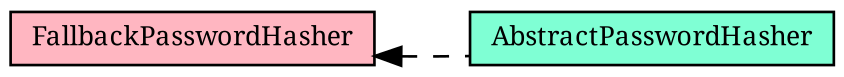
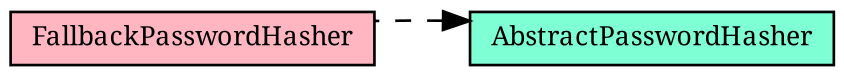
edge "AbstractPasswordHasher" -> "FallbackPasswordHasher": reversed
